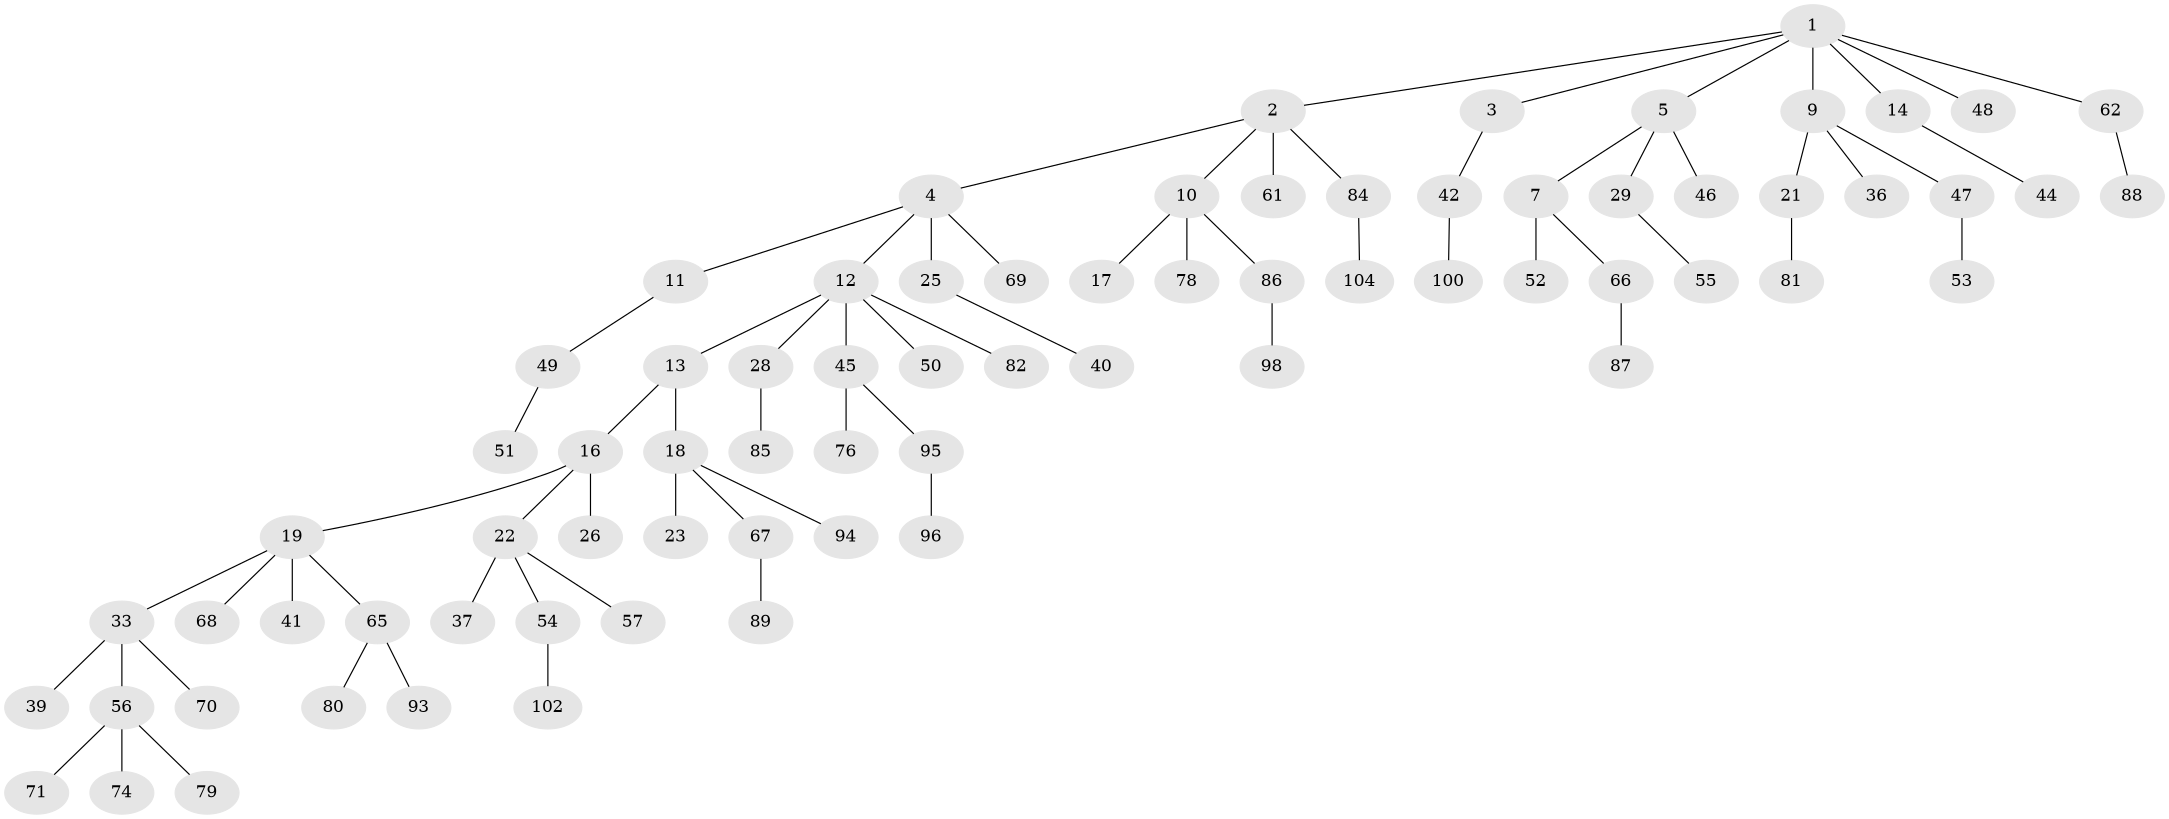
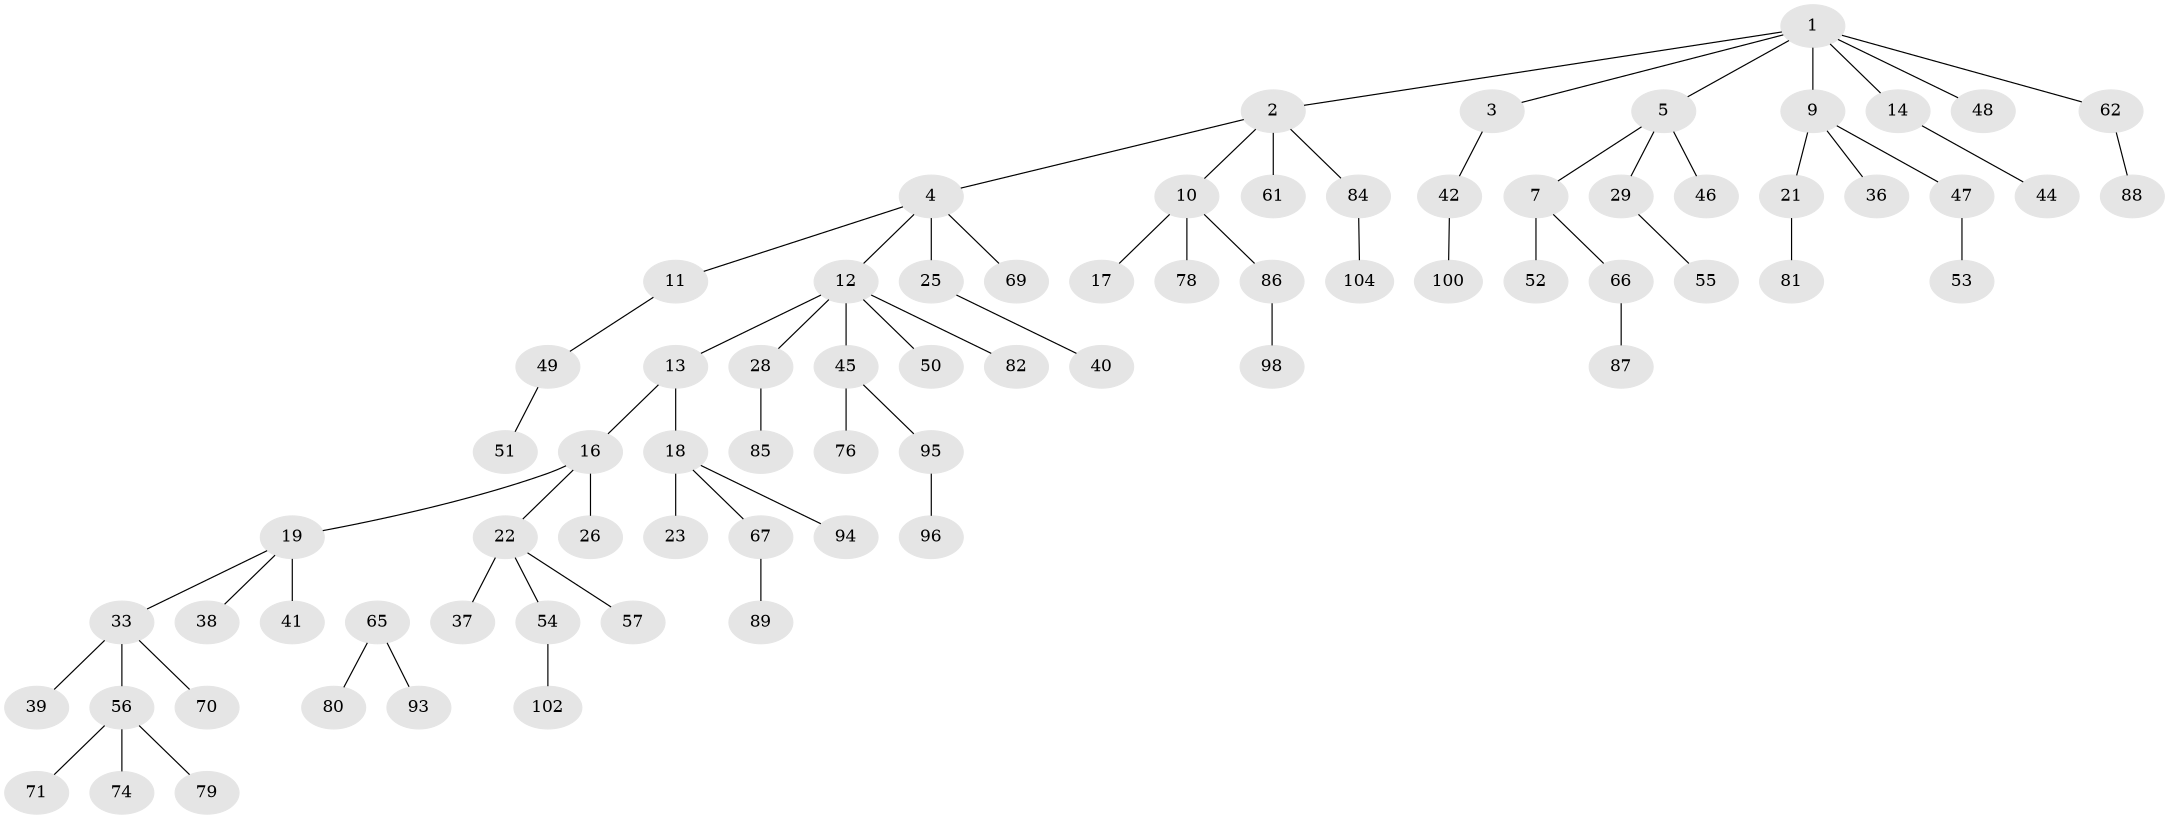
edge "19" -- "65": removed
node "68": label "68" -> "38"
